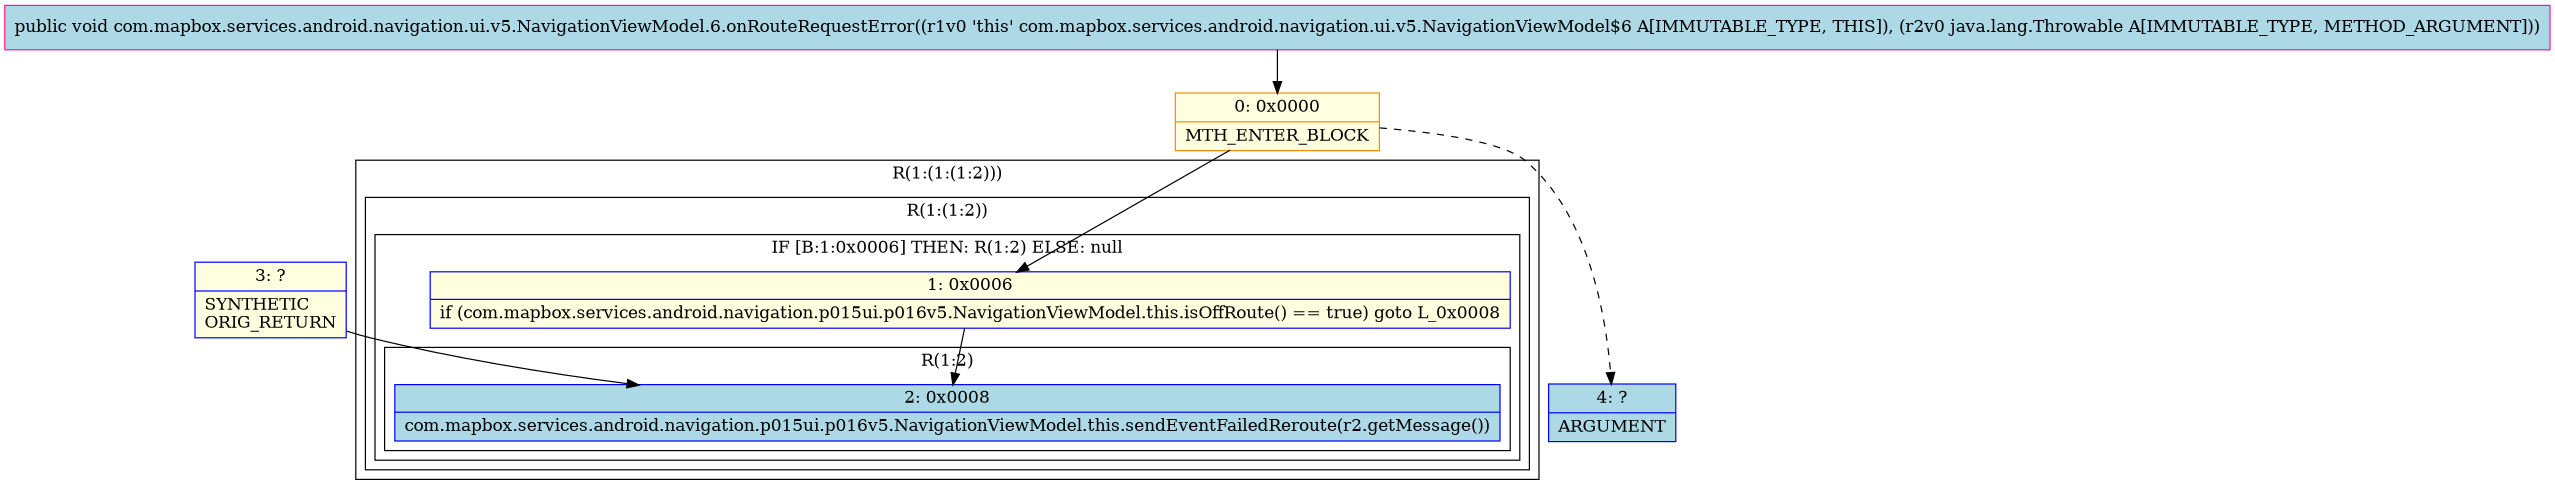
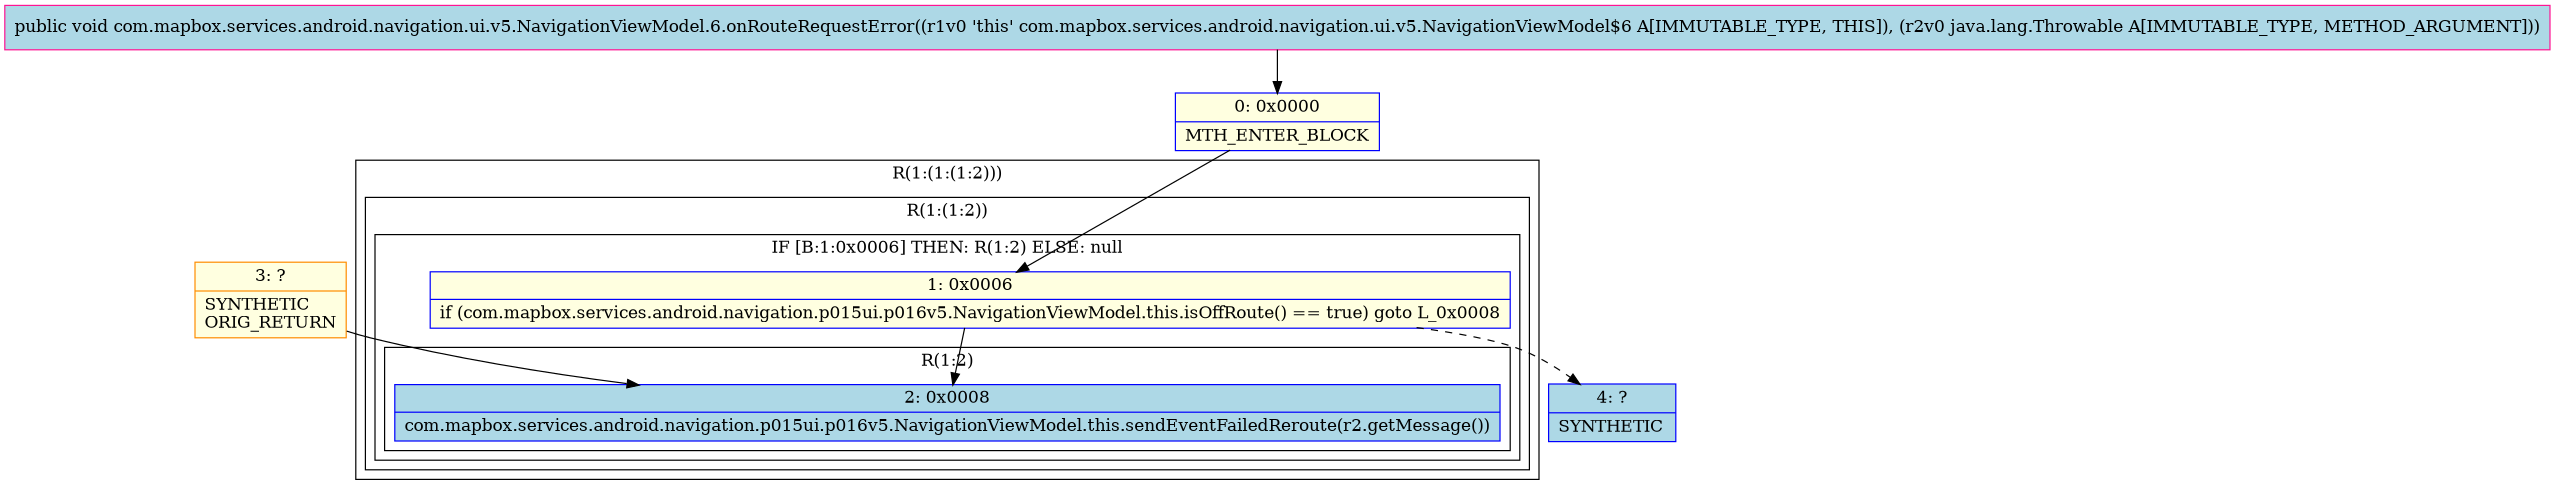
node "0: 0x0000": color darkorange -> blue
edge "0: 0x0000" -> "4: ?": now "1: 0x0006" -> "4: ?"
node "3: ?": color blue -> darkorange
node "4: ?": text "ARGUMENT" -> "SYNTHETIC"
